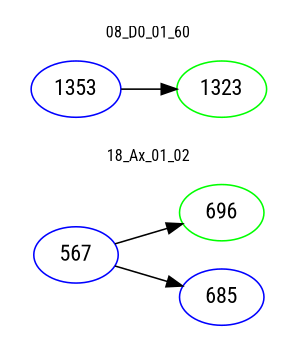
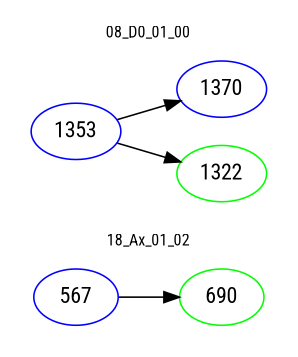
cluster "08_D0_01_60": label "08_D0_01_60" -> "08_D0_01_00"
node "1370": added
node "1323": label "1323" -> "1322"
node "696": label "696" -> "690"
node "685": removed
